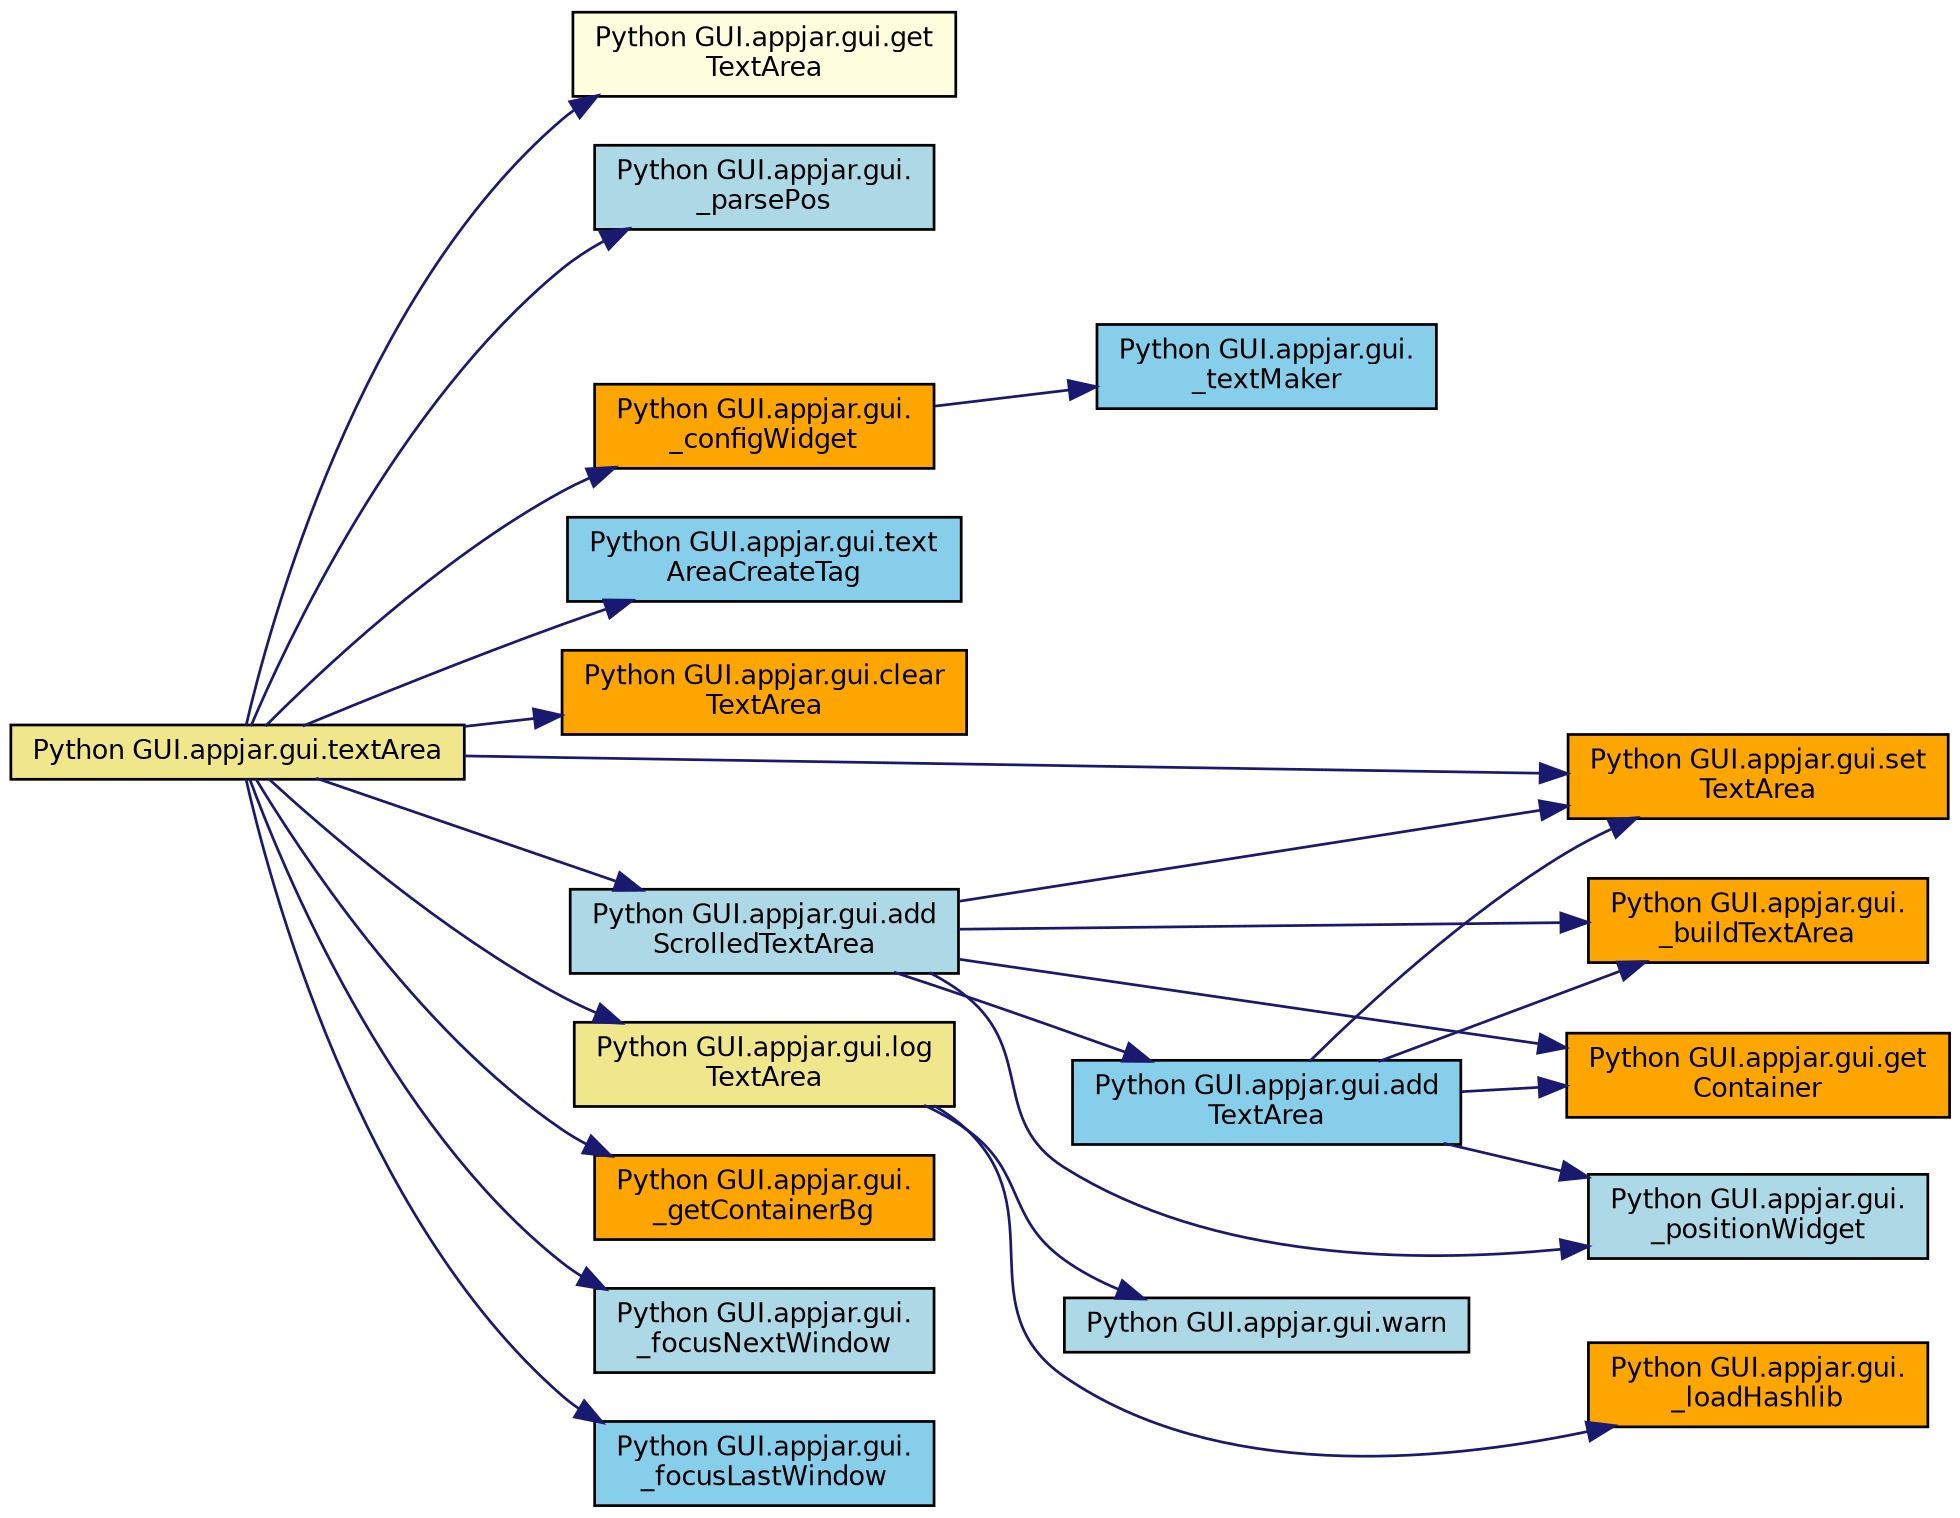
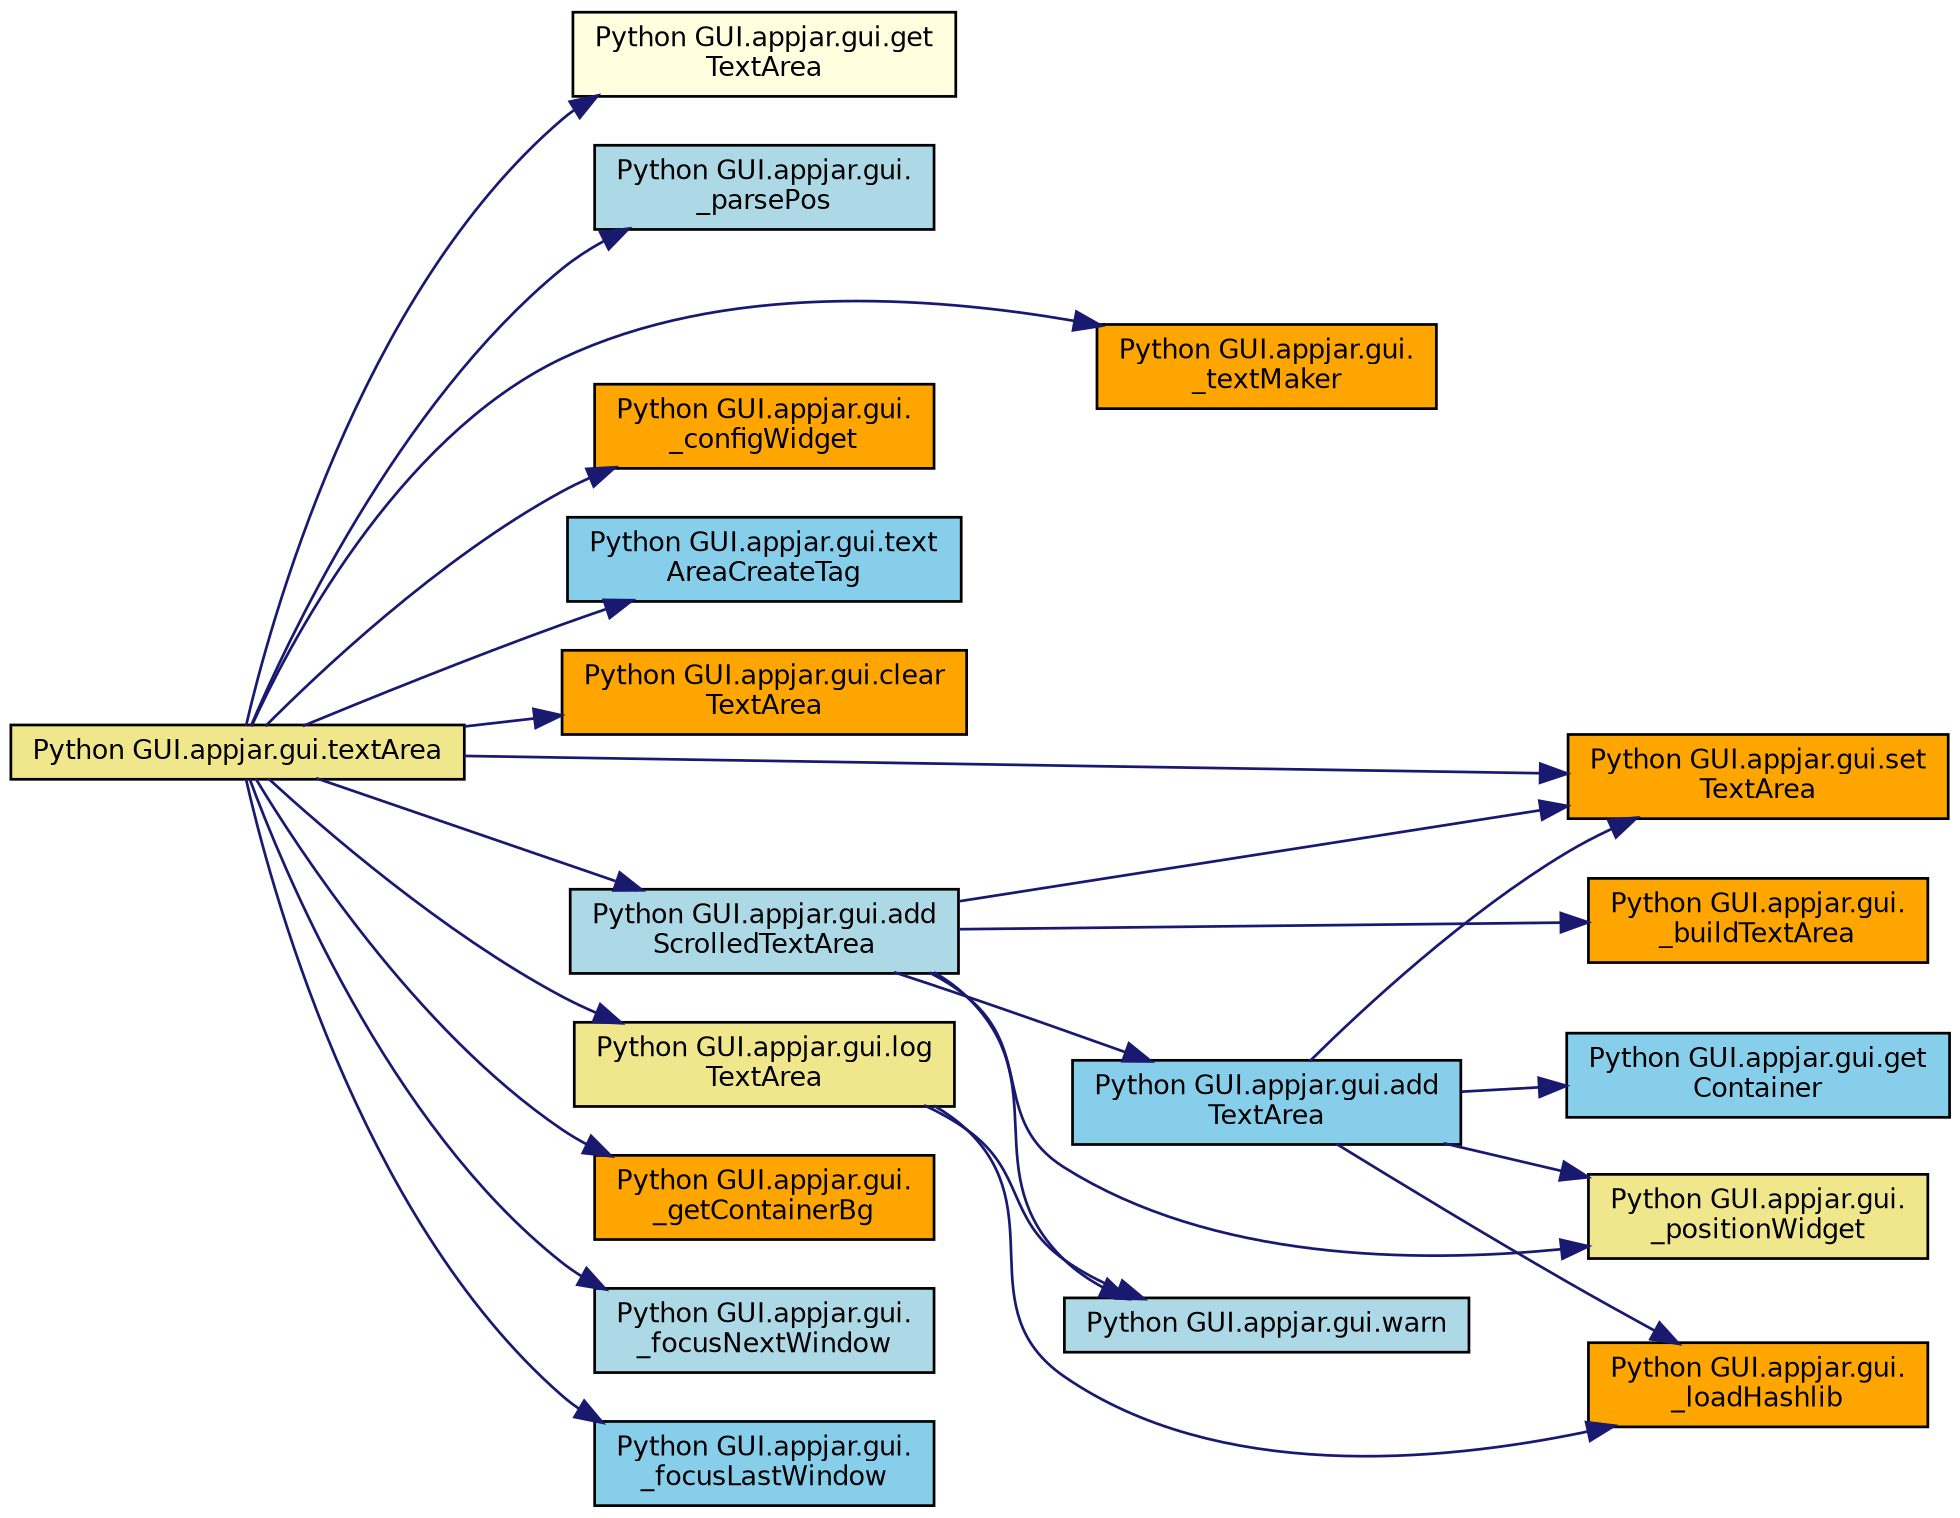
node "Python GUI.appjar.gui. _textMaker": fillcolor skyblue -> orange
edge "Python GUI.appjar.gui. _configWidget" -> "Python GUI.appjar.gui. _textMaker": now "Python GUI.appjar.gui.textArea" -> "Python GUI.appjar.gui. _textMaker"
edge "Python GUI.appjar.gui.add ScrolledTextArea" -> "Python GUI.appjar.gui.get Container": now "Python GUI.appjar.gui.add ScrolledTextArea" -> "Python GUI.appjar.gui.warn"
edge "Python GUI.appjar.gui.add TextArea" -> "Python GUI.appjar.gui. _buildTextArea": now "Python GUI.appjar.gui.add TextArea" -> "Python GUI.appjar.gui. _loadHashlib"
node "Python GUI.appjar.gui.get Container": fillcolor orange -> skyblue
node "Python GUI.appjar.gui. _positionWidget": fillcolor lightblue -> khaki
